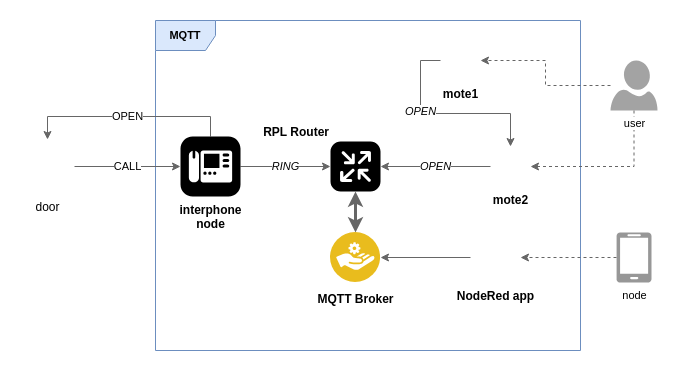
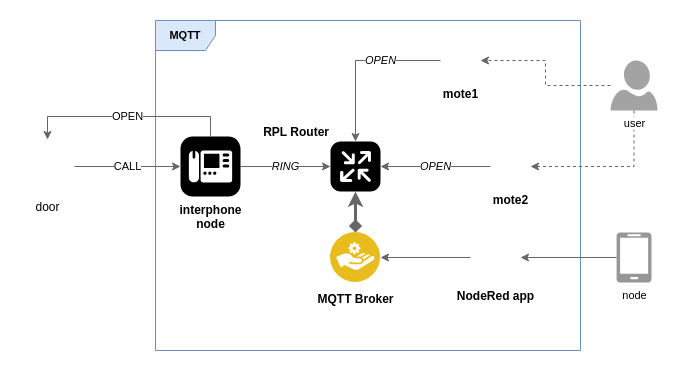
edge "mote1" -> "mote2": now "mote1" -> "RPL Router"
edge "RPL Router" -- "MQTT Broker": arrowhead classic -> diamond
edge "node" -> "NodeRed app": style dashed -> solid
